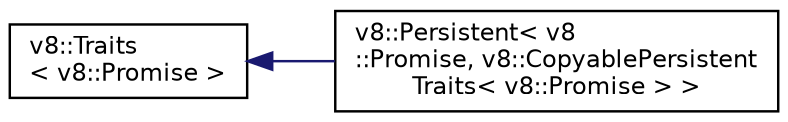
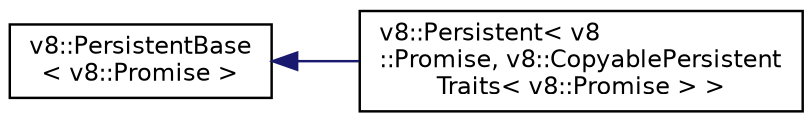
node "v8::Traits < v8::Promise >": label "v8::Traits < v8::Promise >" -> "v8::PersistentBase < v8::Promise >"
